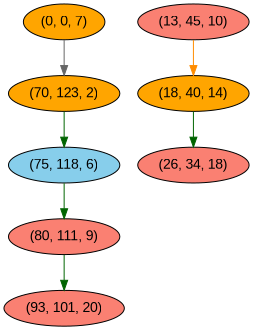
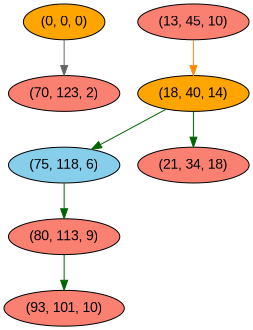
node "(0, 0, 7)": label "(0, 0, 7)" -> "(0, 0, 0)"
node "(70, 123, 2)": fillcolor orange -> salmon
edge "(70, 123, 2)" -> "(75, 118, 6)": now "(18, 40, 14)" -> "(75, 118, 6)"
node "(26, 34, 18)": label "(26, 34, 18)" -> "(21, 34, 18)"
node "(80, 111, 9)": label "(80, 111, 9)" -> "(80, 113, 9)"
node "(93, 101, 20)": label "(93, 101, 20)" -> "(93, 101, 10)"
